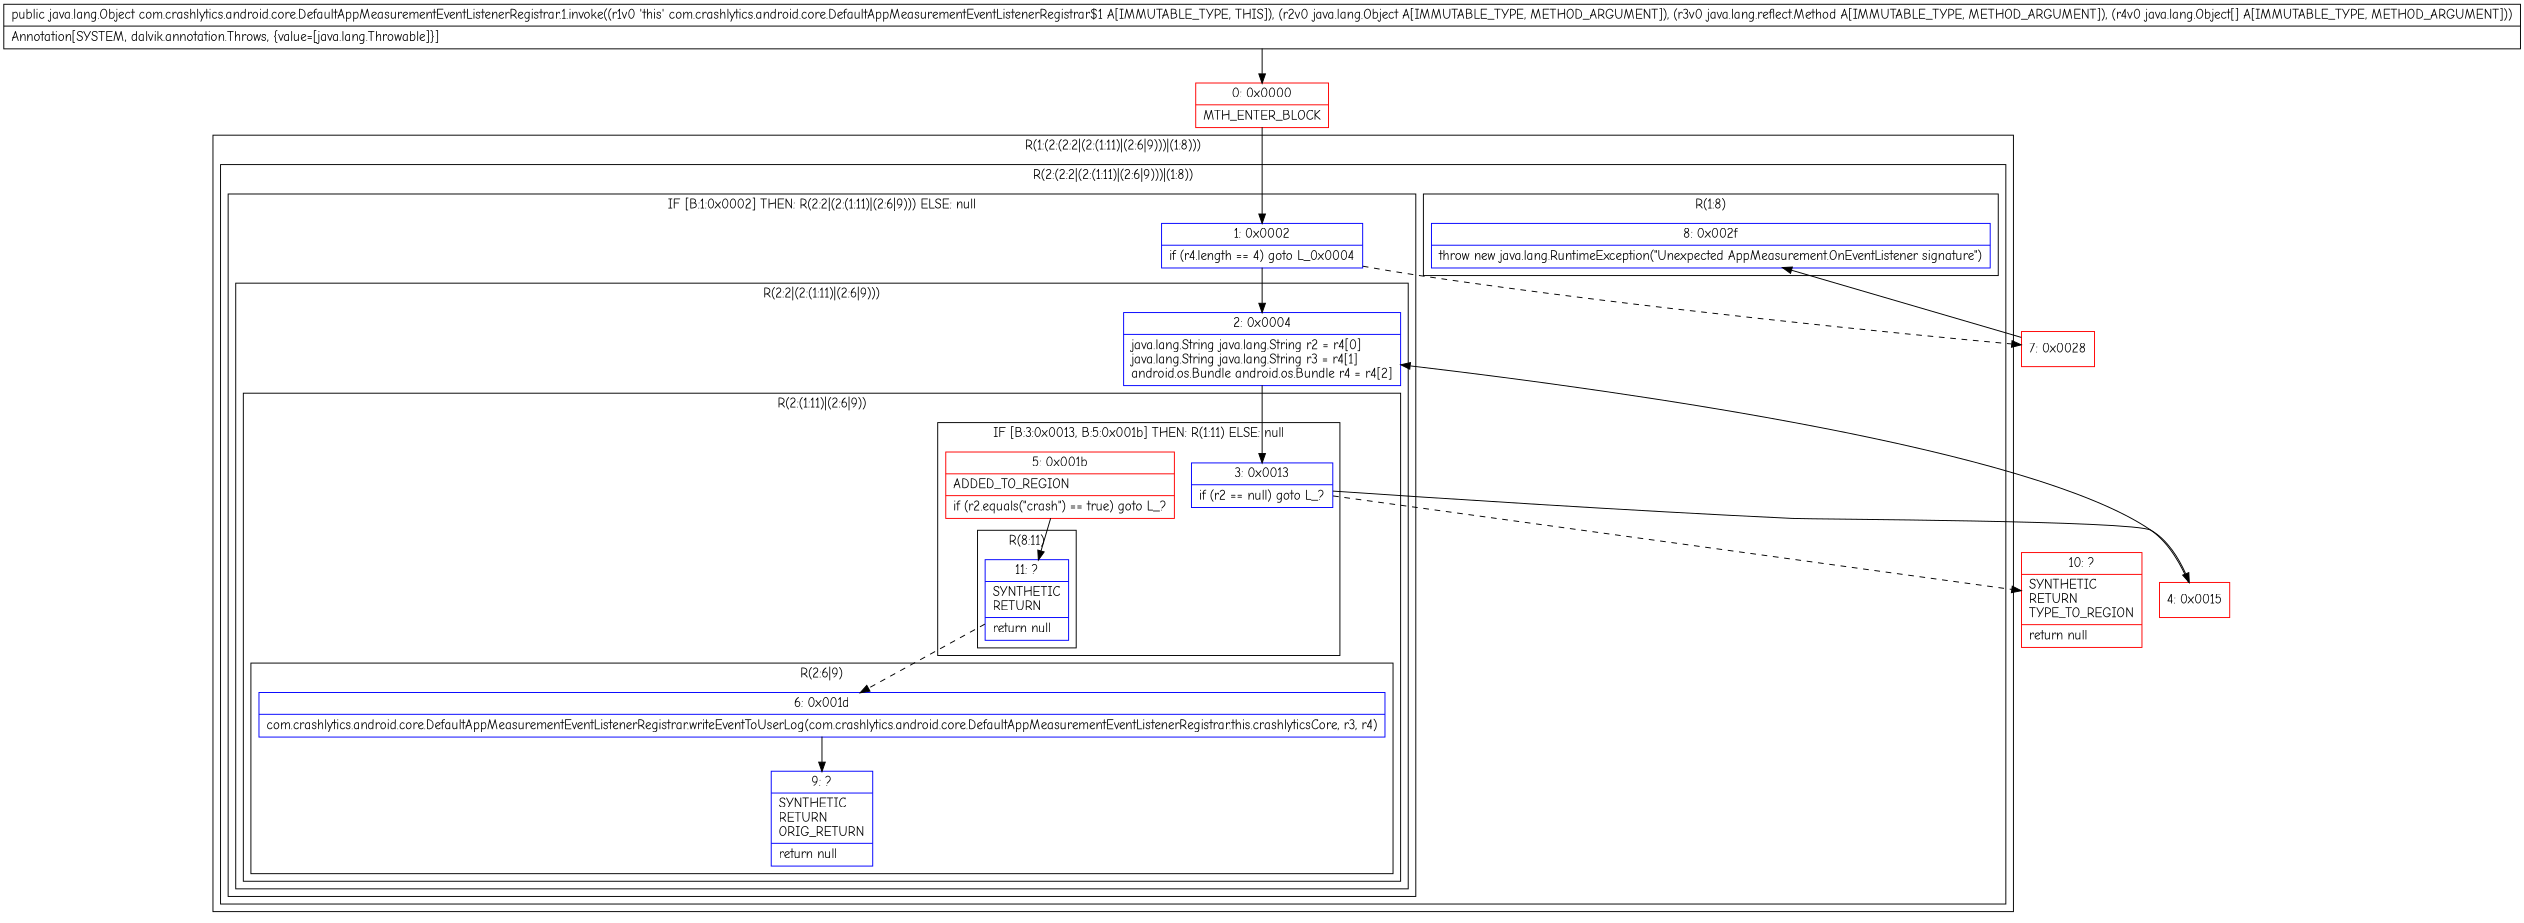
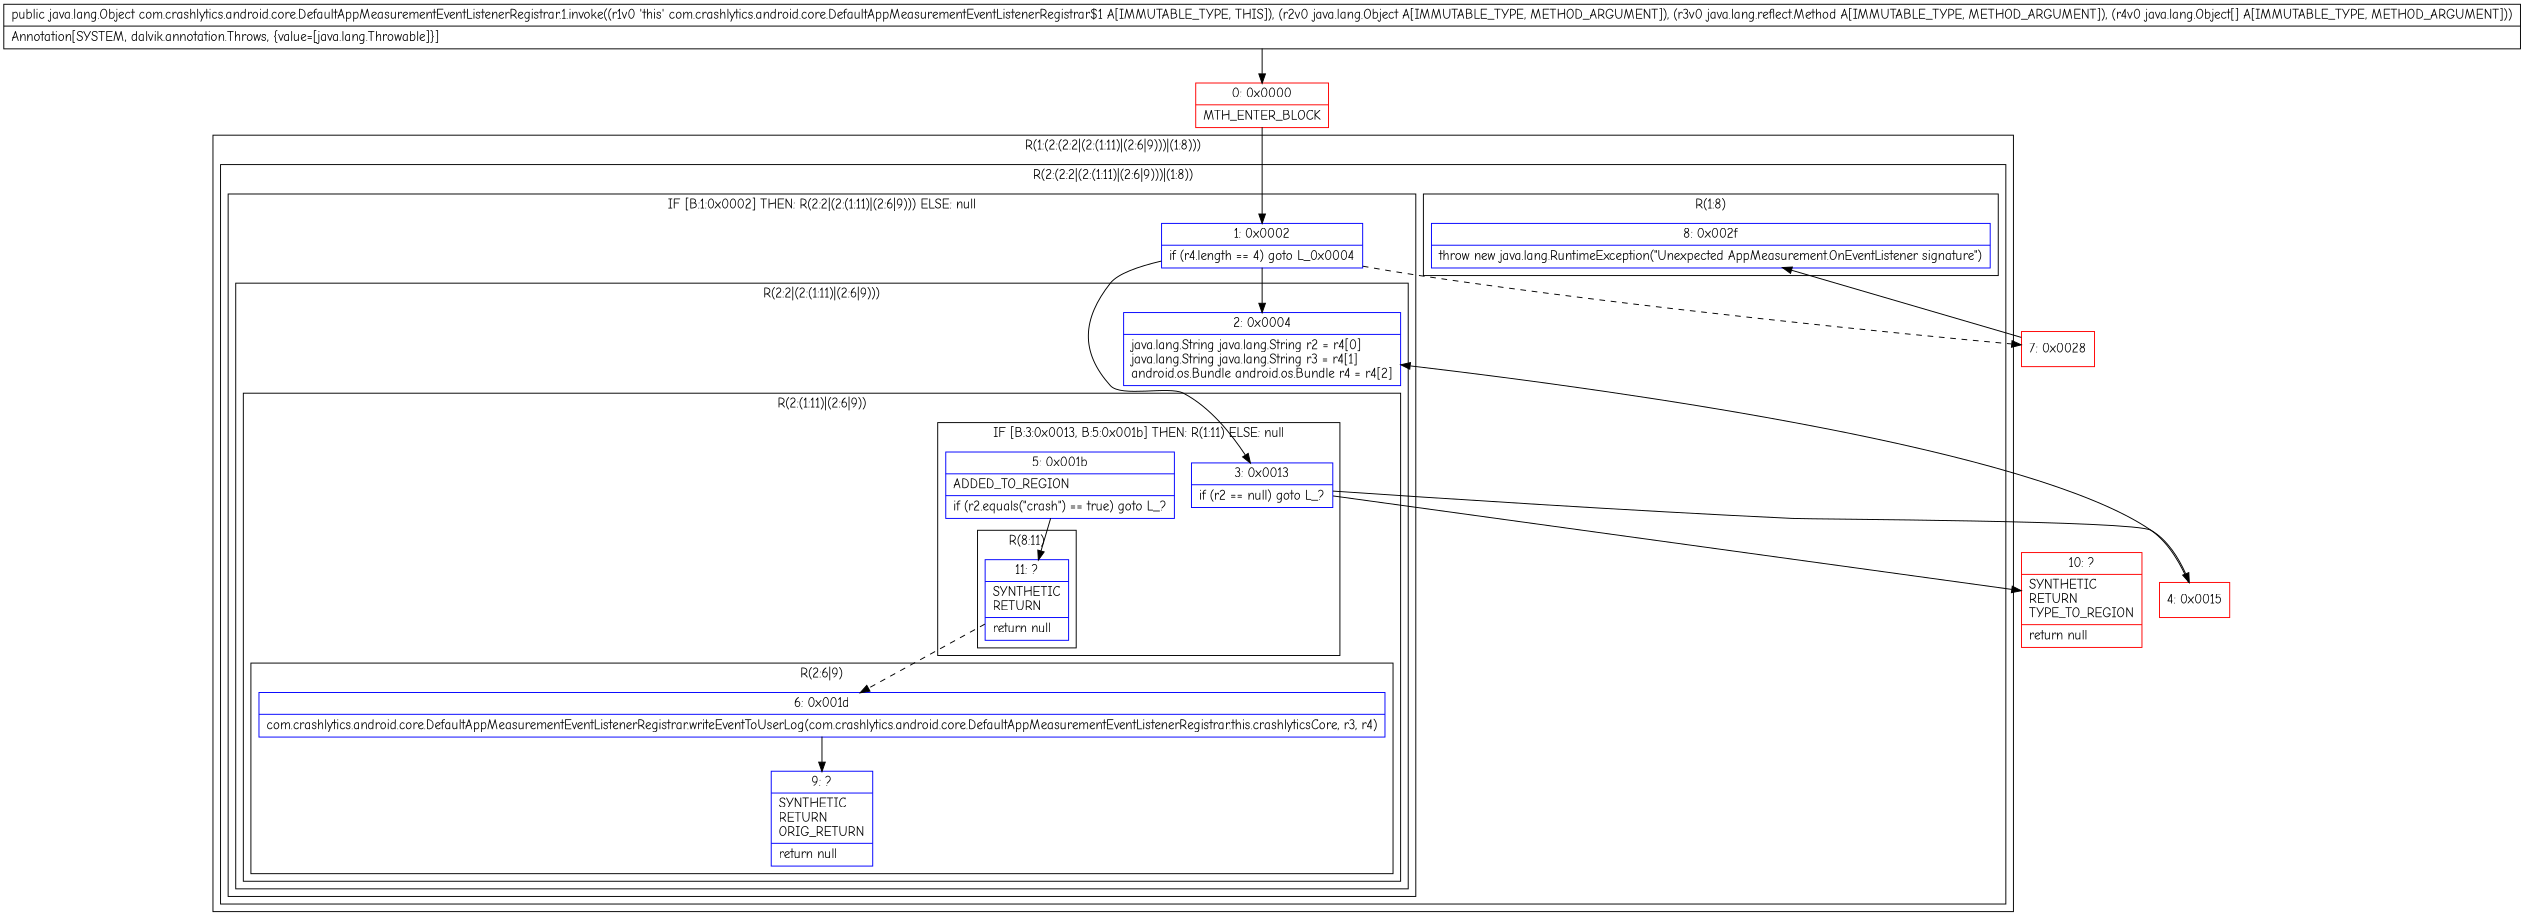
edge "2: 0x0004" -> "3: 0x0013": now "1: 0x0002" -> "3: 0x0013"
node "5: 0x001b": color red -> blue
edge "3: 0x0013" -> "10: ?": style dashed -> solid
